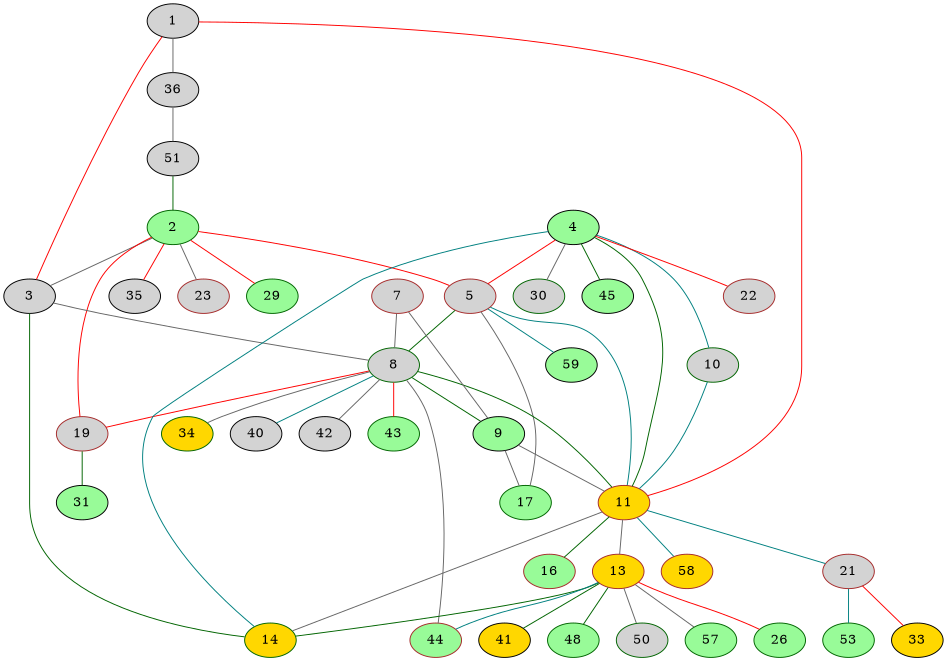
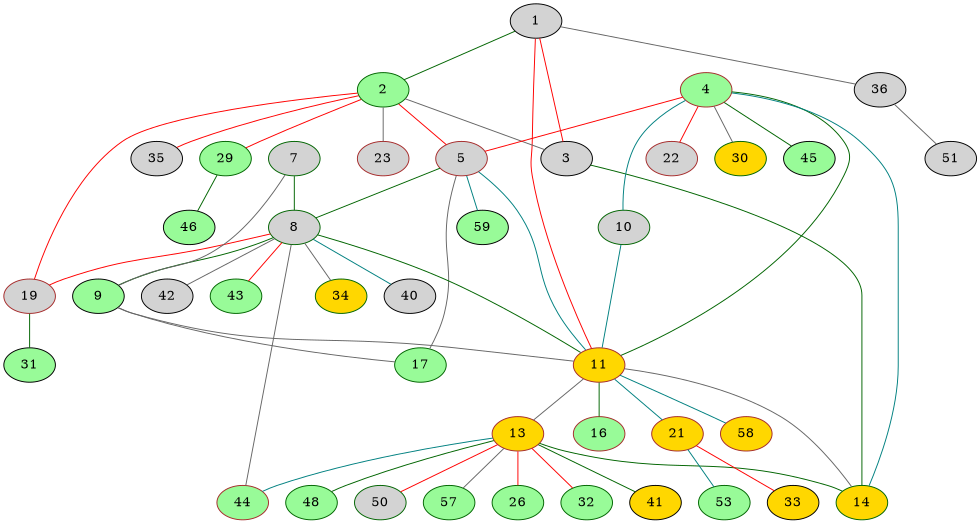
edge "51" -- "2": now "1" -- "2"
node "46": added
node "4": color black -> brown
node "7": color brown -> darkgreen
node "30": fillcolor lightgrey -> gold
edge "7" -- "8": color gray40 -> darkgreen
edge "3" -- "8": removed
node "32": added
node "21": fillcolor lightgrey -> gold
edge "13" -- "50": color gray40 -> red
